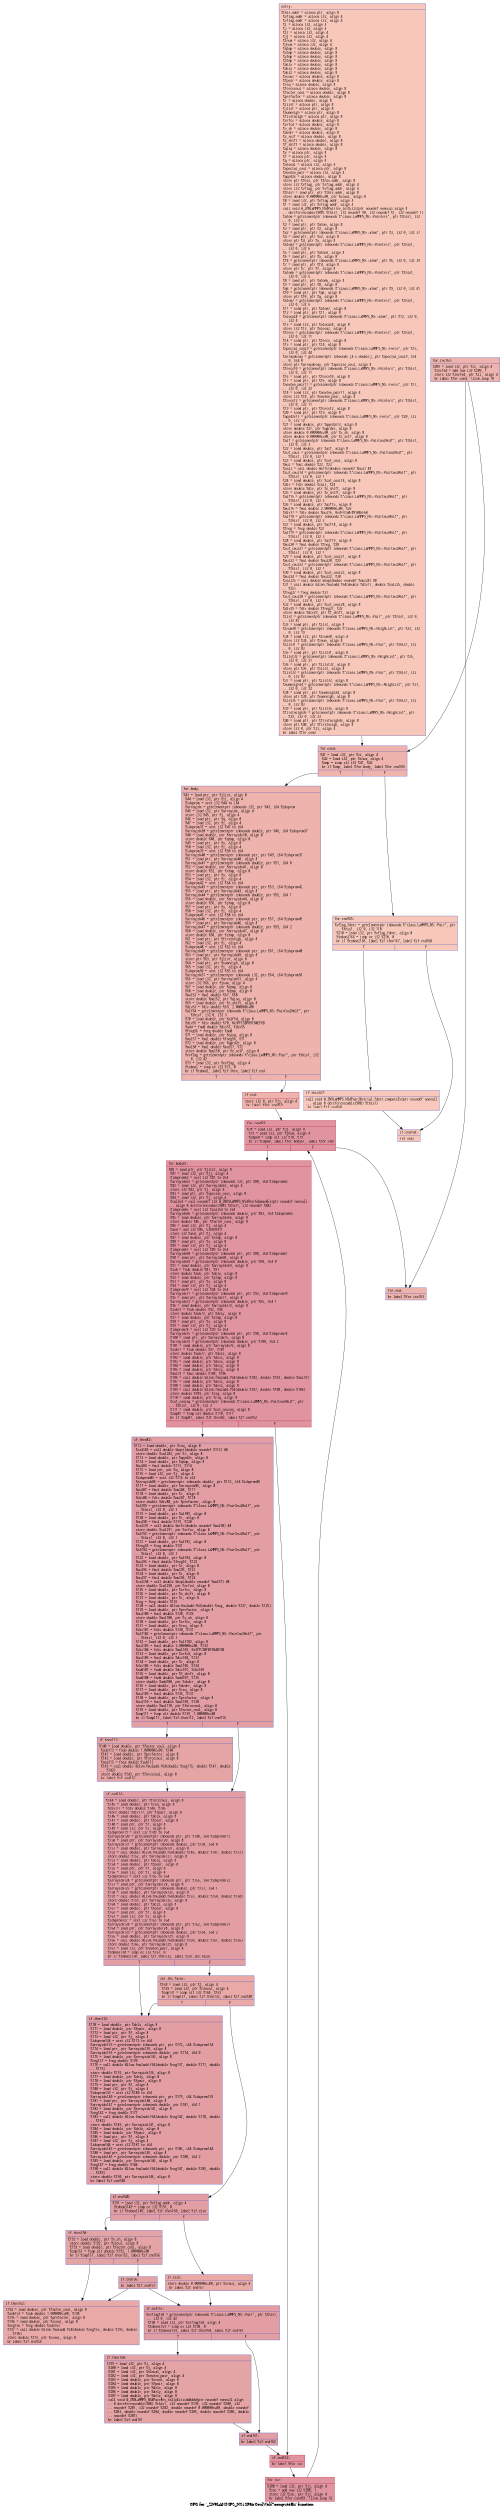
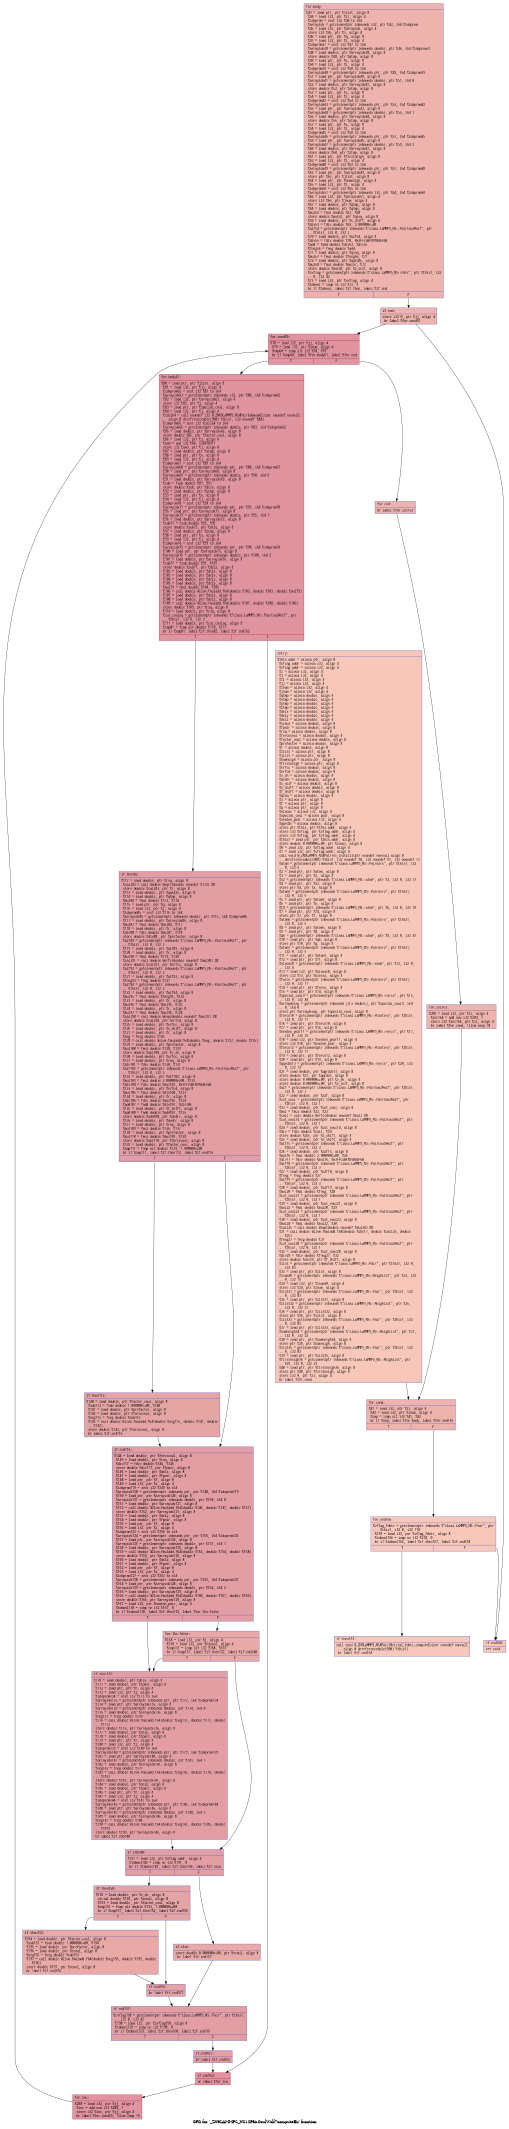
node "entry:": text "%special_coul = alloca ptr, align 8" -> "%special_coul = alloca pair, align 8"
edge "for.cond:" -> "for.body:": removed
edge "for.inc163:" -> "for.end:": reversed
node "if.end:": color #b70d28ff -> #3d50c3ff
edge "if.then167:" -> "if.end168:": now "if.end:" -> "if.end168:"
node "if.then150:": text "store double %192, ptr %ecoul, align 8" -> "virial double %192, ptr %ecoul, align 8"
edge "if.end156:" -> "if.then152:": reversed
node "if.then160:": removed
